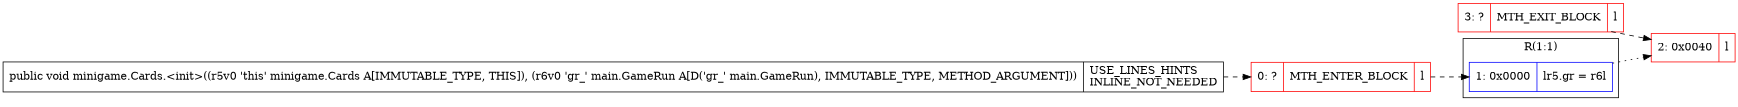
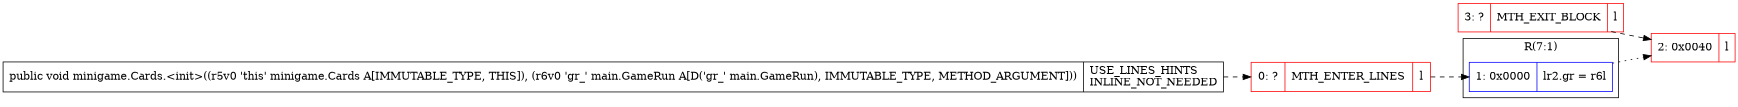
cluster "R(1:1)": label "R(1:1)" -> "R(7:1)"
node "0: ?": text "MTH_ENTER_BLOCK" -> "MTH_ENTER_LINES"
node "1: 0x0000": text "lr5.gr = r6l" -> "lr2.gr = r6l"
